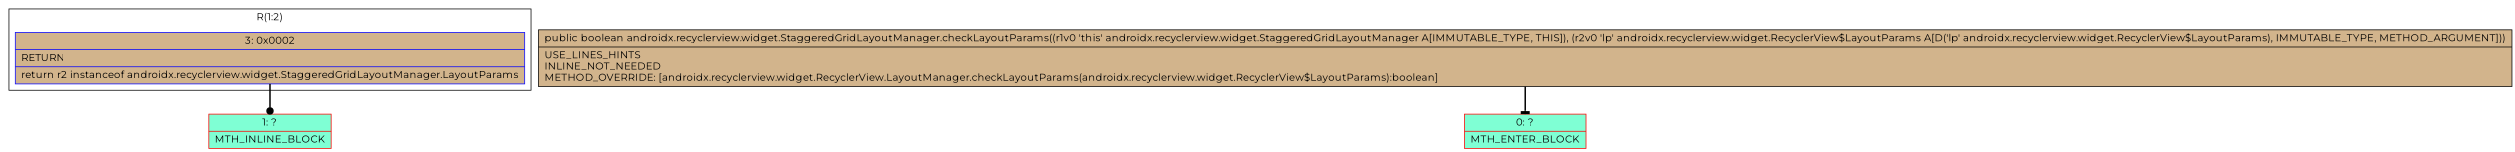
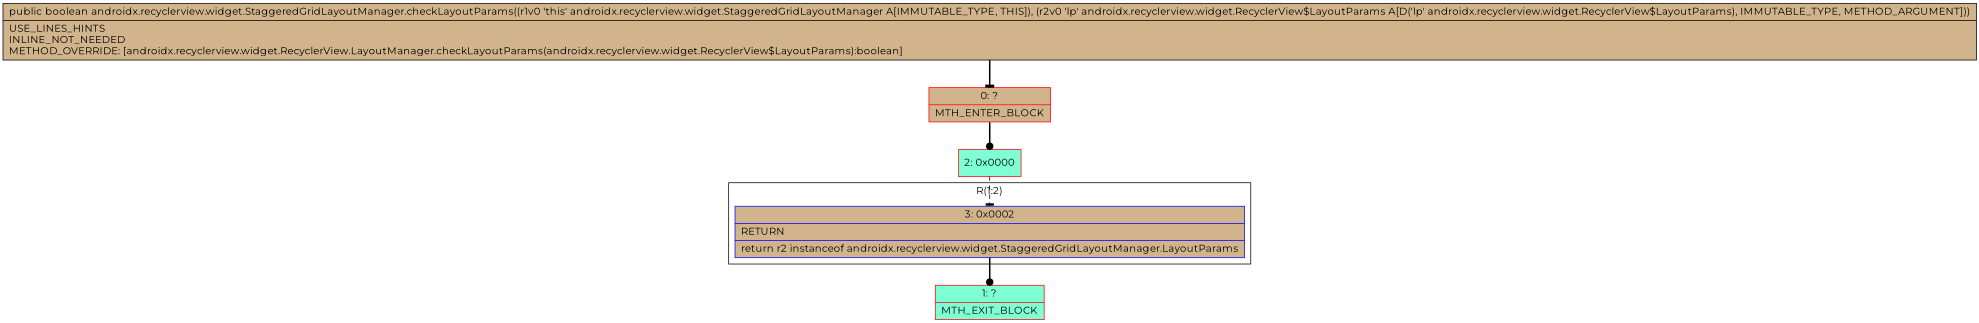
node "0: ?": fillcolor aquamarine -> tan
node "1: ?": text "MTH_INLINE_BLOCK" -> "MTH_EXIT_BLOCK"
node "2: 0x0000": added
